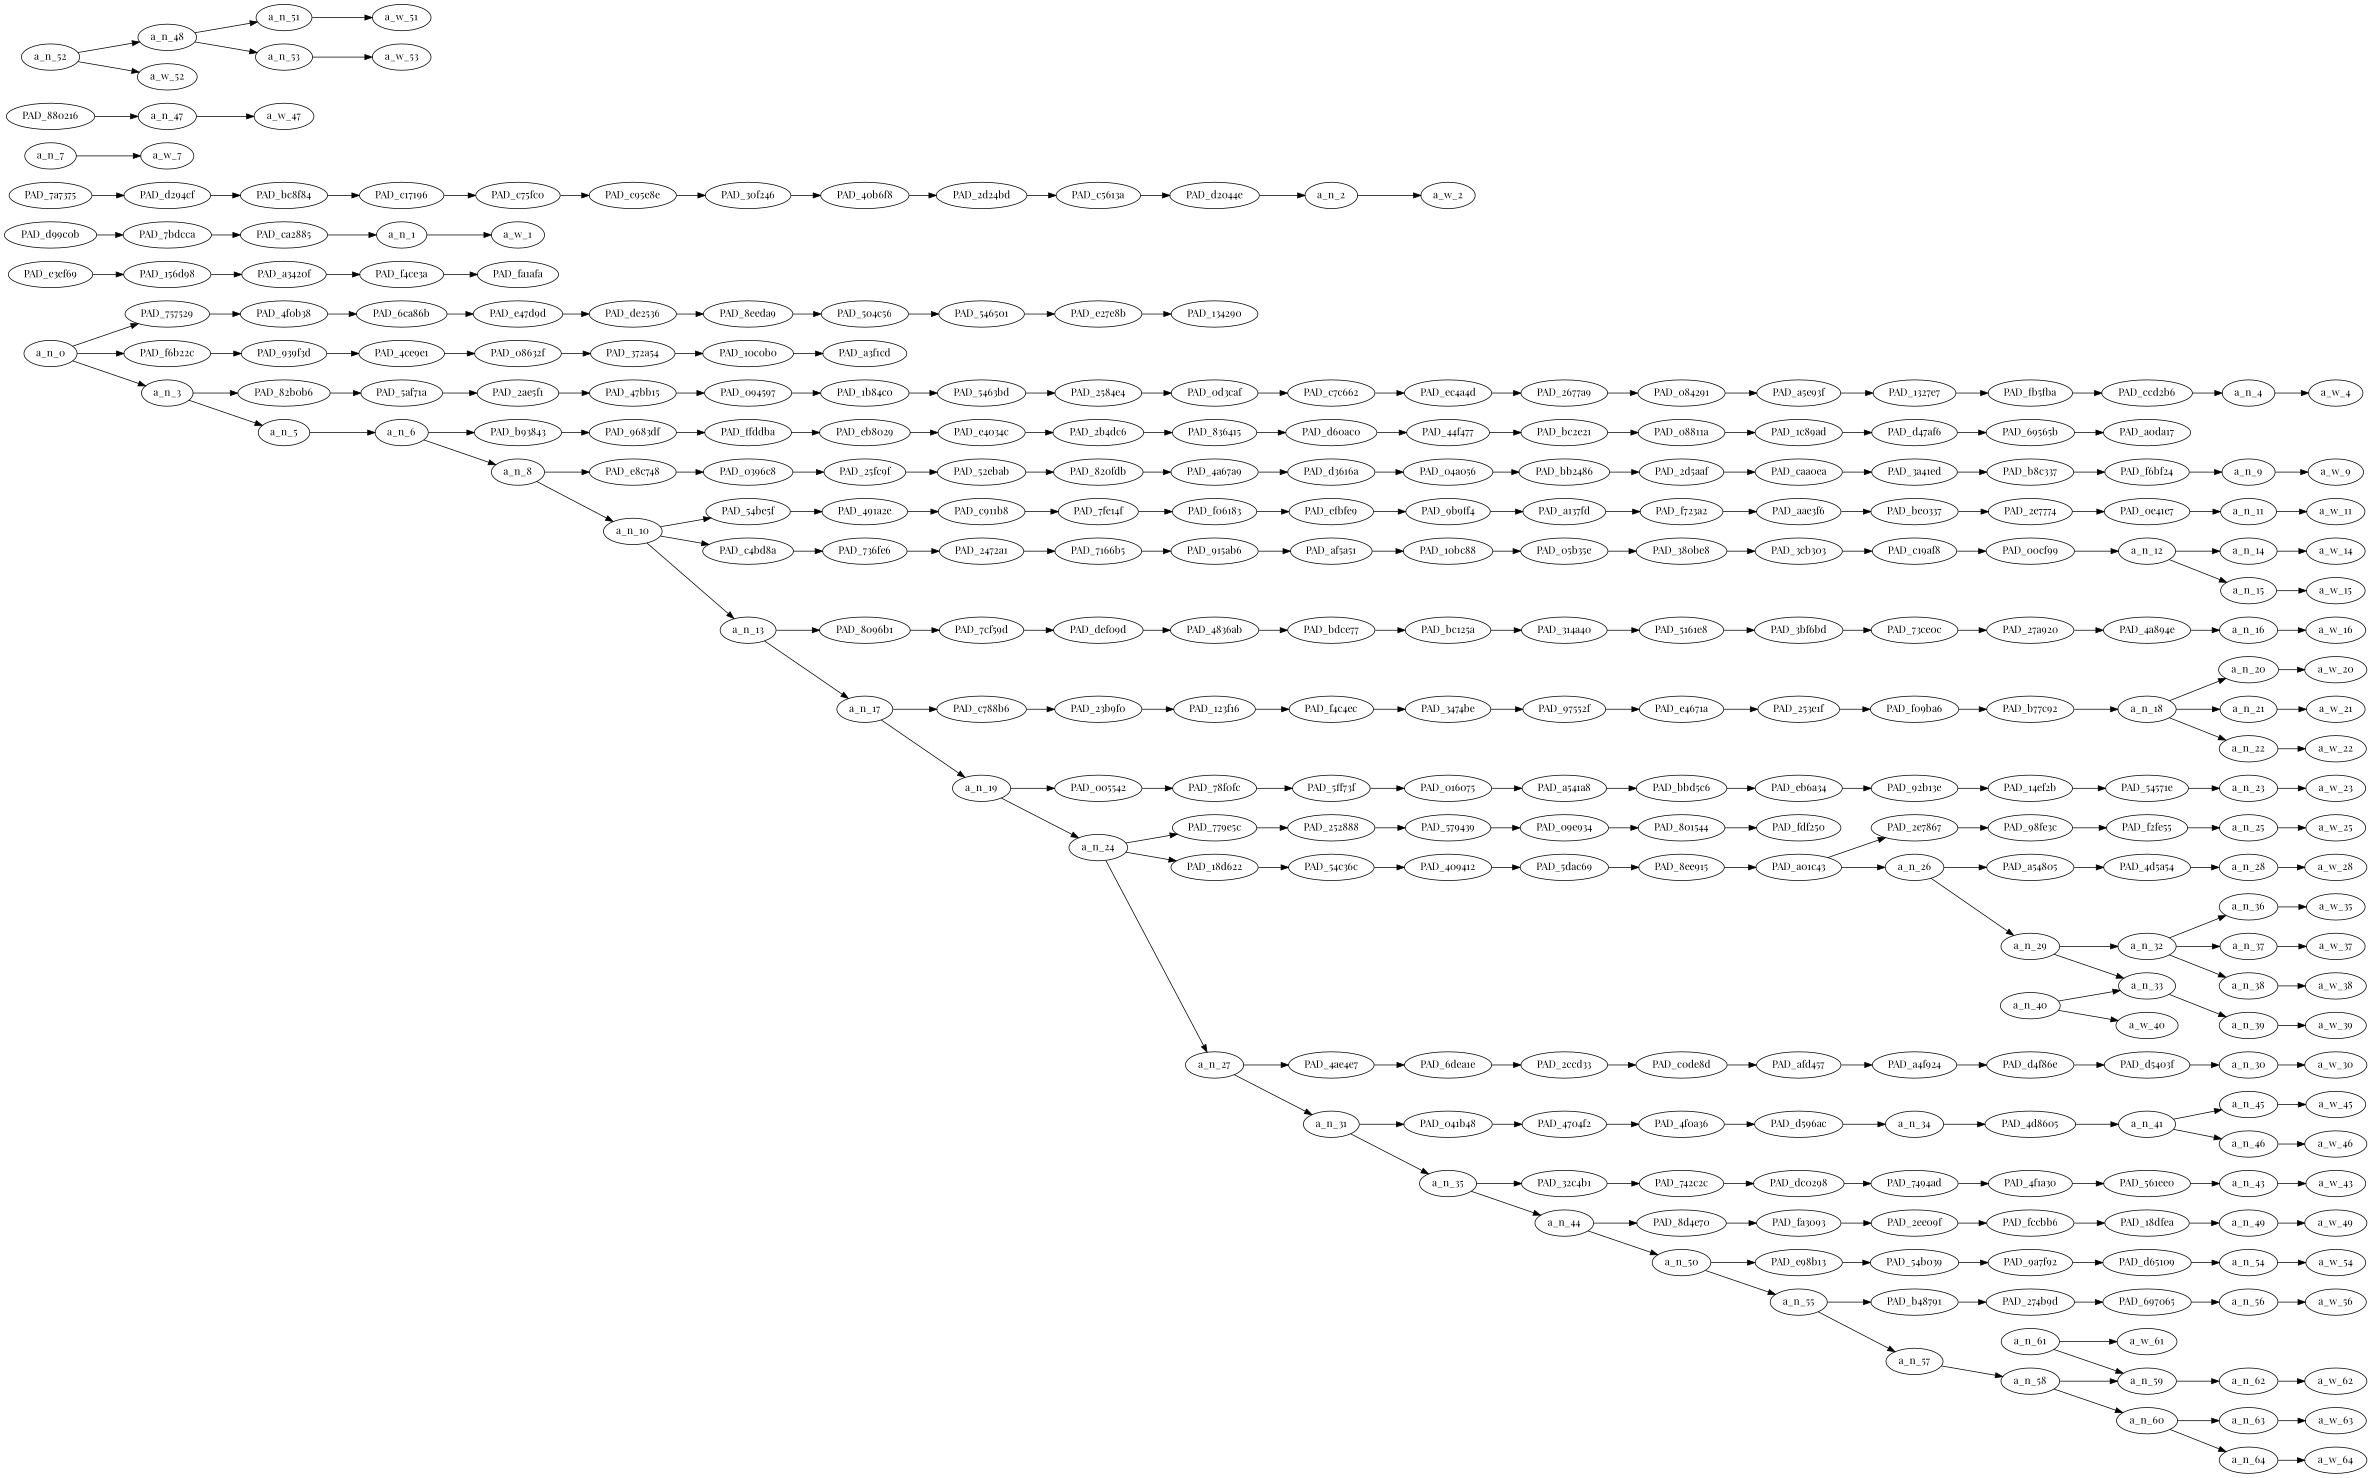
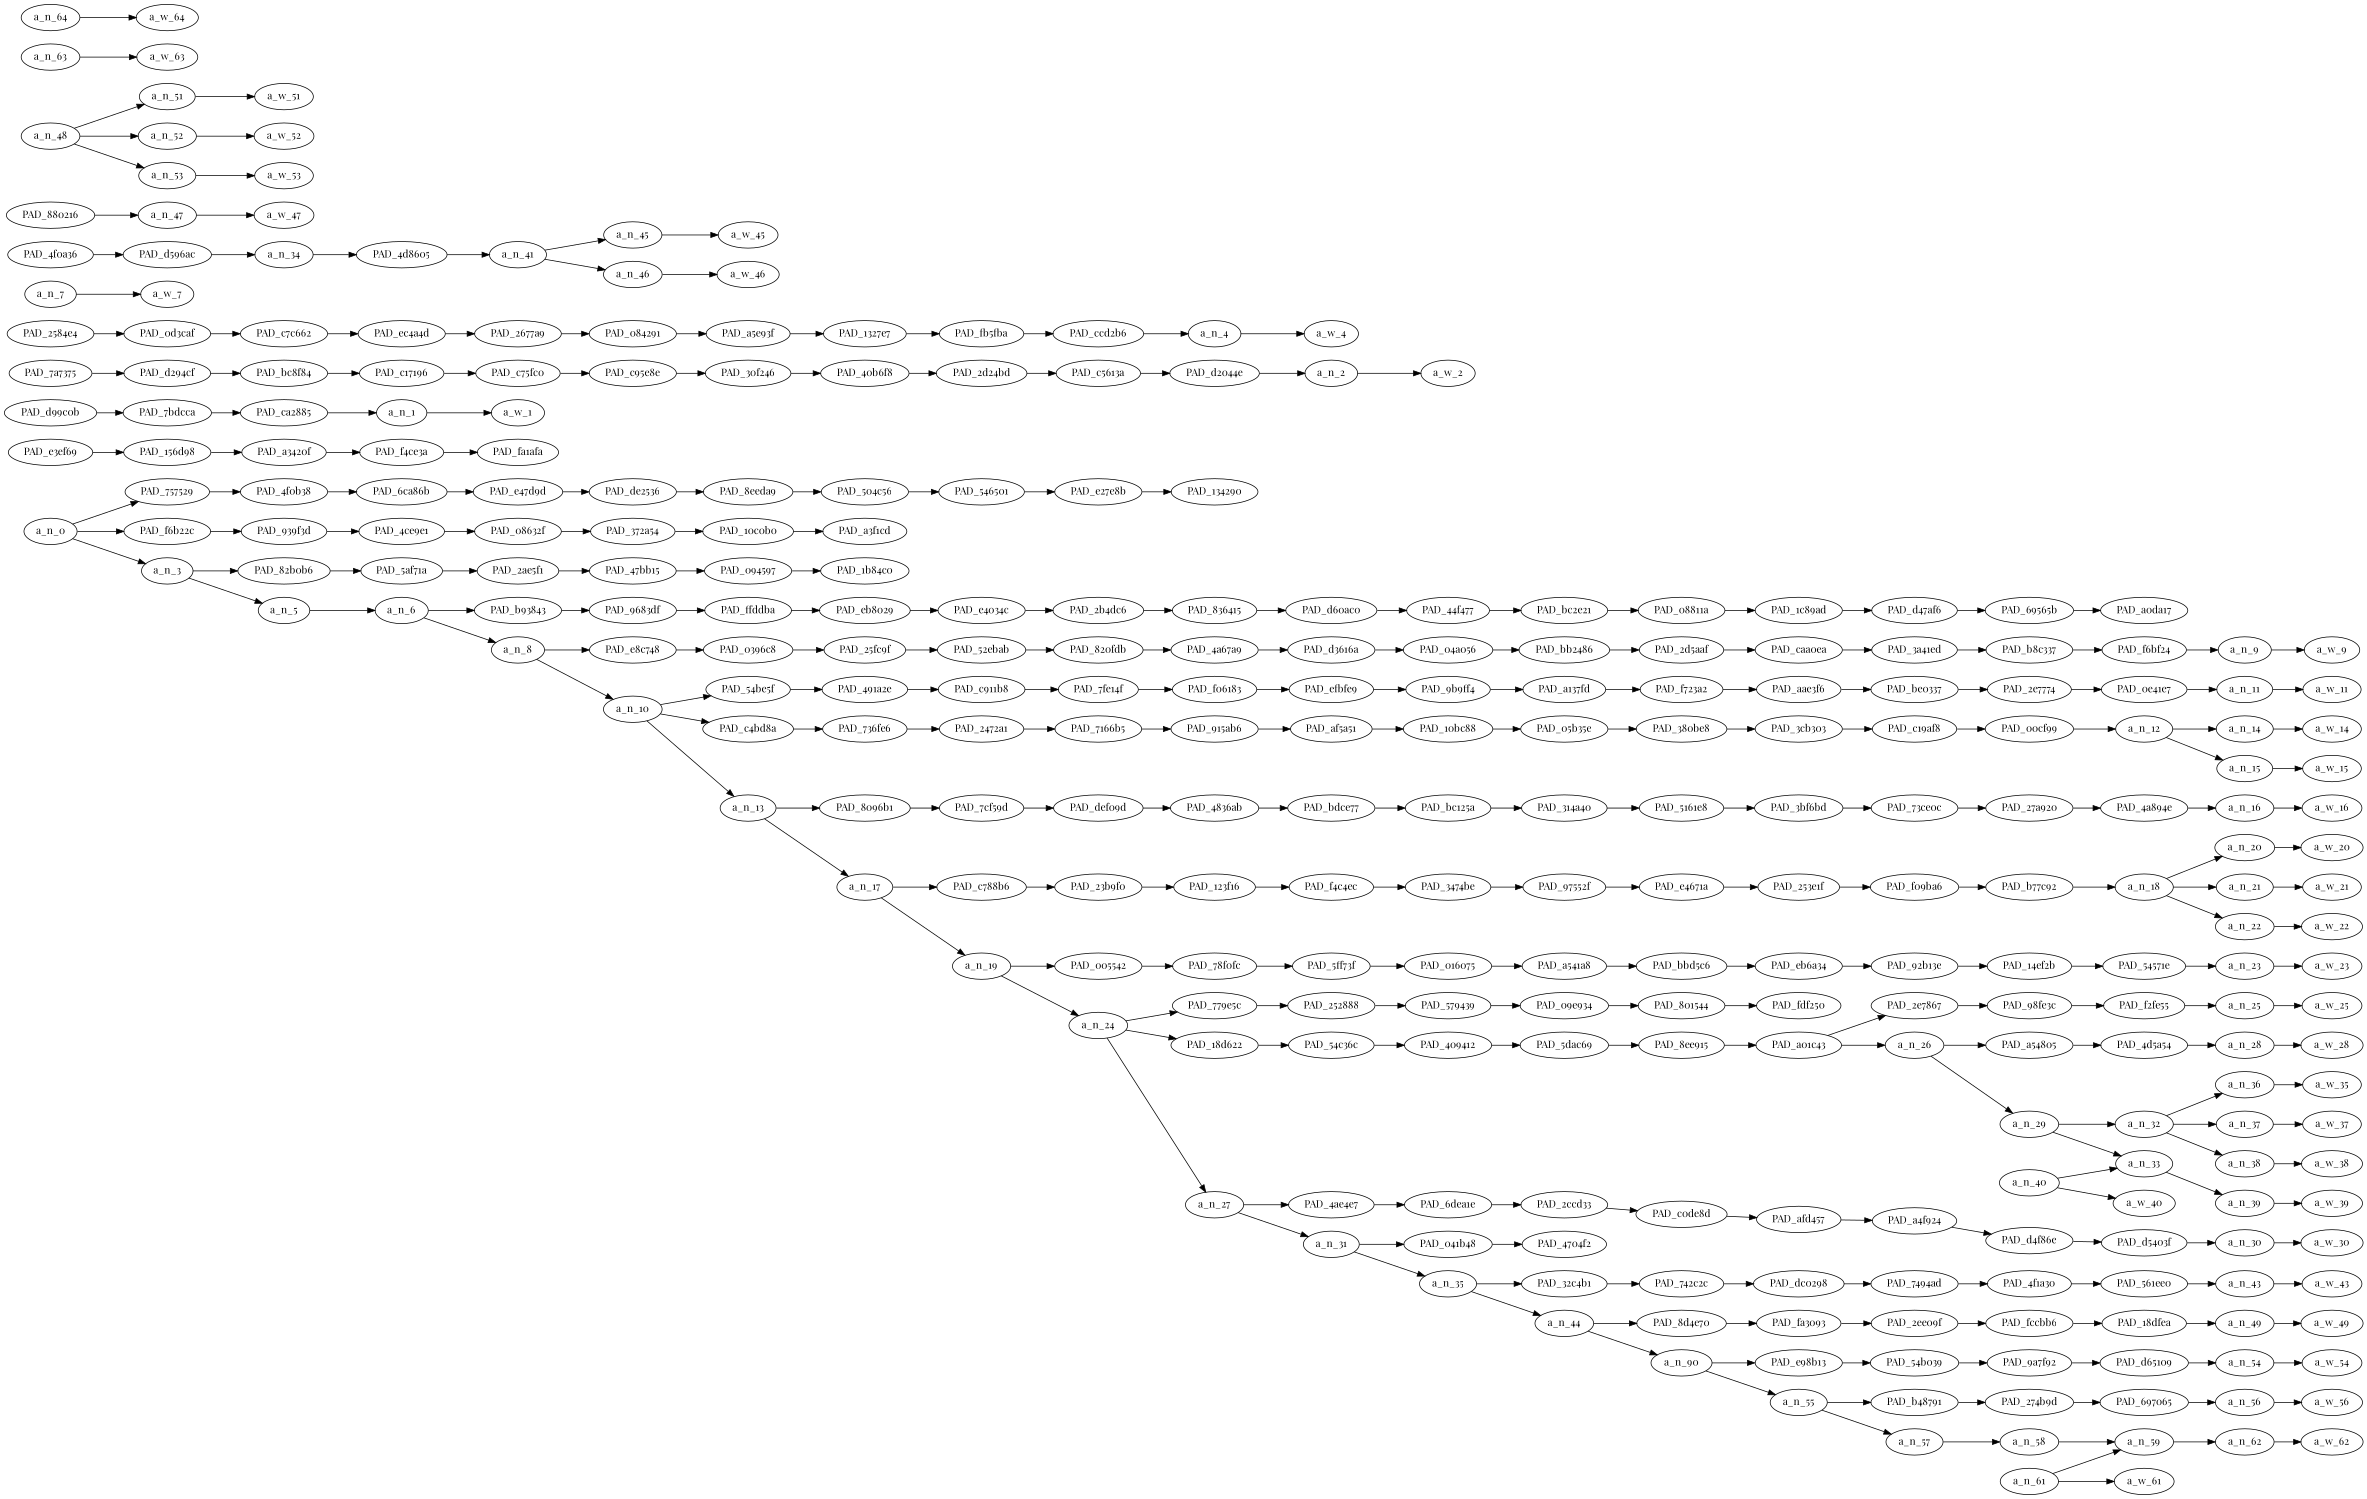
edge "a_n_52" -> "a_n_48": reversed
node "PAD_5463bd": removed
edge "PAD_4704f2" -> "PAD_4f0a36": removed
node "a_n_50": label "a_n_50" -> "a_n_90"
node "a_n_60": removed
